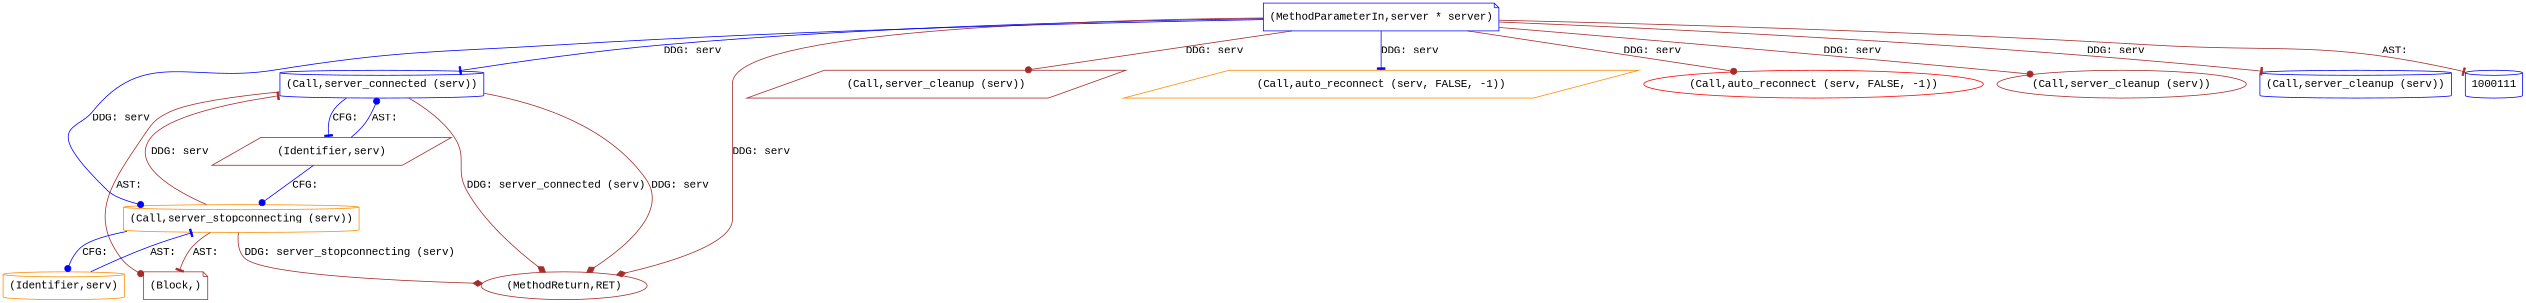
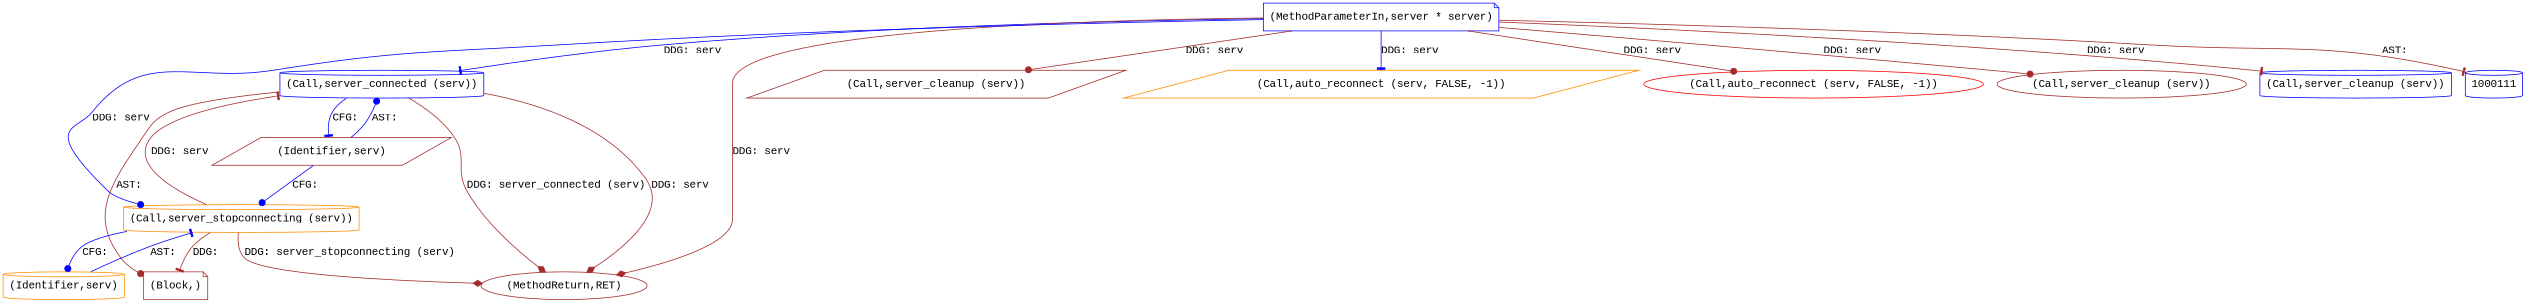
edge "(Call,server_stopconnecting (serv))" -> "(Block,)": label "AST: " -> "DDG: "
